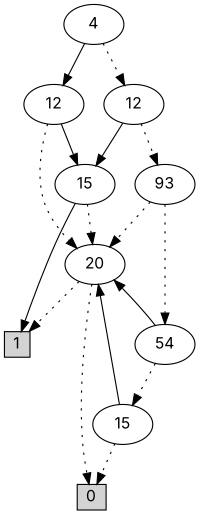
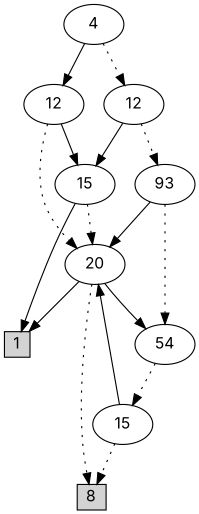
edge "93" -> "20": style dotted -> filled
edge "20" -> "1": style dotted -> filled
edge "54" -> "20": reversed
node "0": label "0" -> "8"
